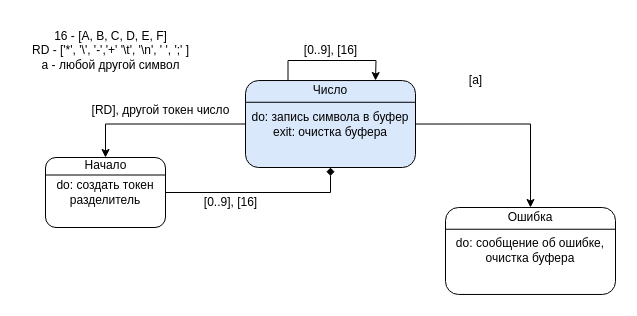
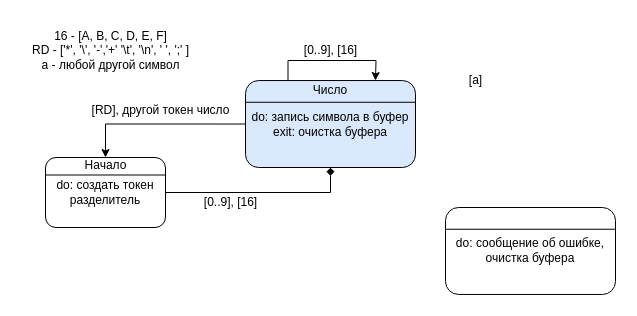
edge "do: запись символа в буфер exit: очистка буфера" -> "Ошибка": removed
node "Ошибка": removed
